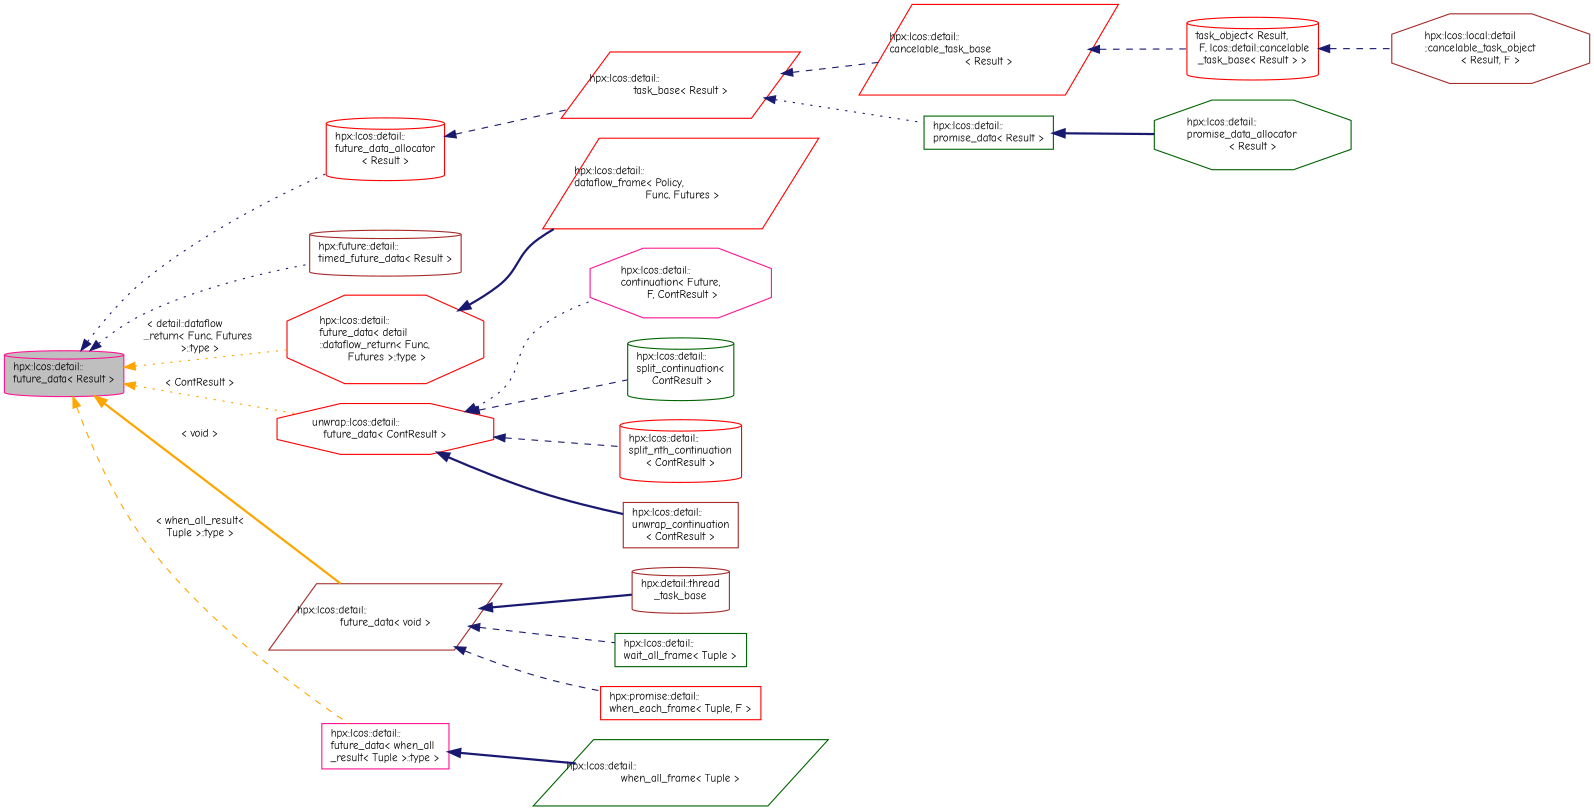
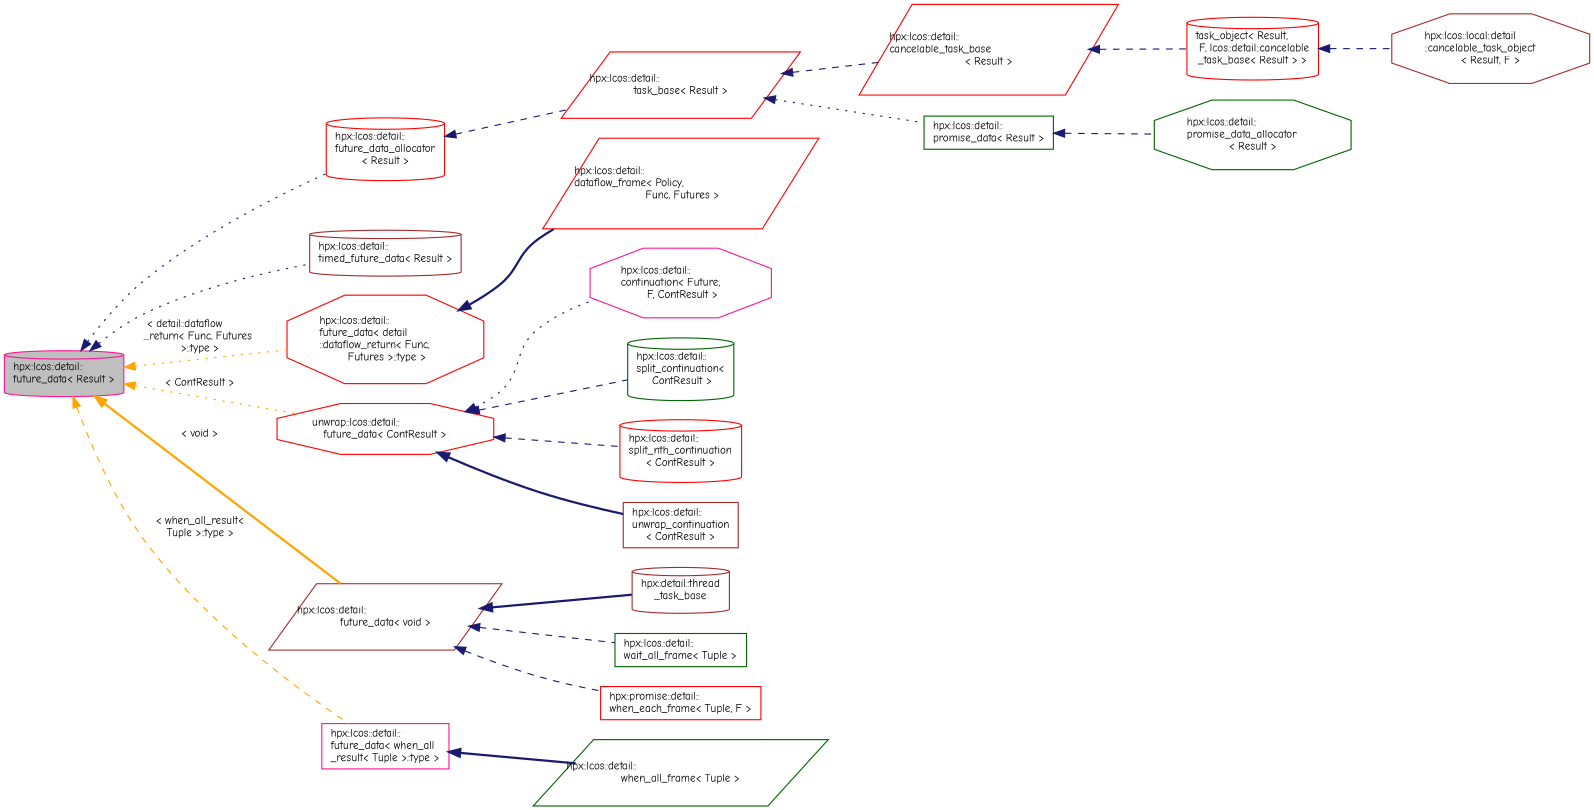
edge "hpx::lcos::detail:: promise_data_allocator < Result >" -> "hpx::lcos::detail:: promise_data< Result >": style bold -> dashed
node "hpx::future::detail:: timed_future_data< Result >": label "hpx::future::detail:: timed_future_data< Result >" -> "hpx::lcos::detail:: timed_future_data< Result >"
